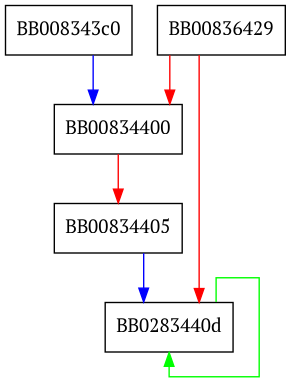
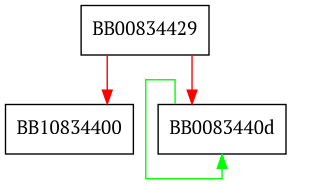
node "BB008343c0": removed
node "BB00836429": label "BB00836429" -> "BB00834429"
node "BB00834400": label "BB00834400" -> "BB10834400"
node "BB00834405": removed
node "BB0283440d": label "BB0283440d" -> "BB0083440d"
